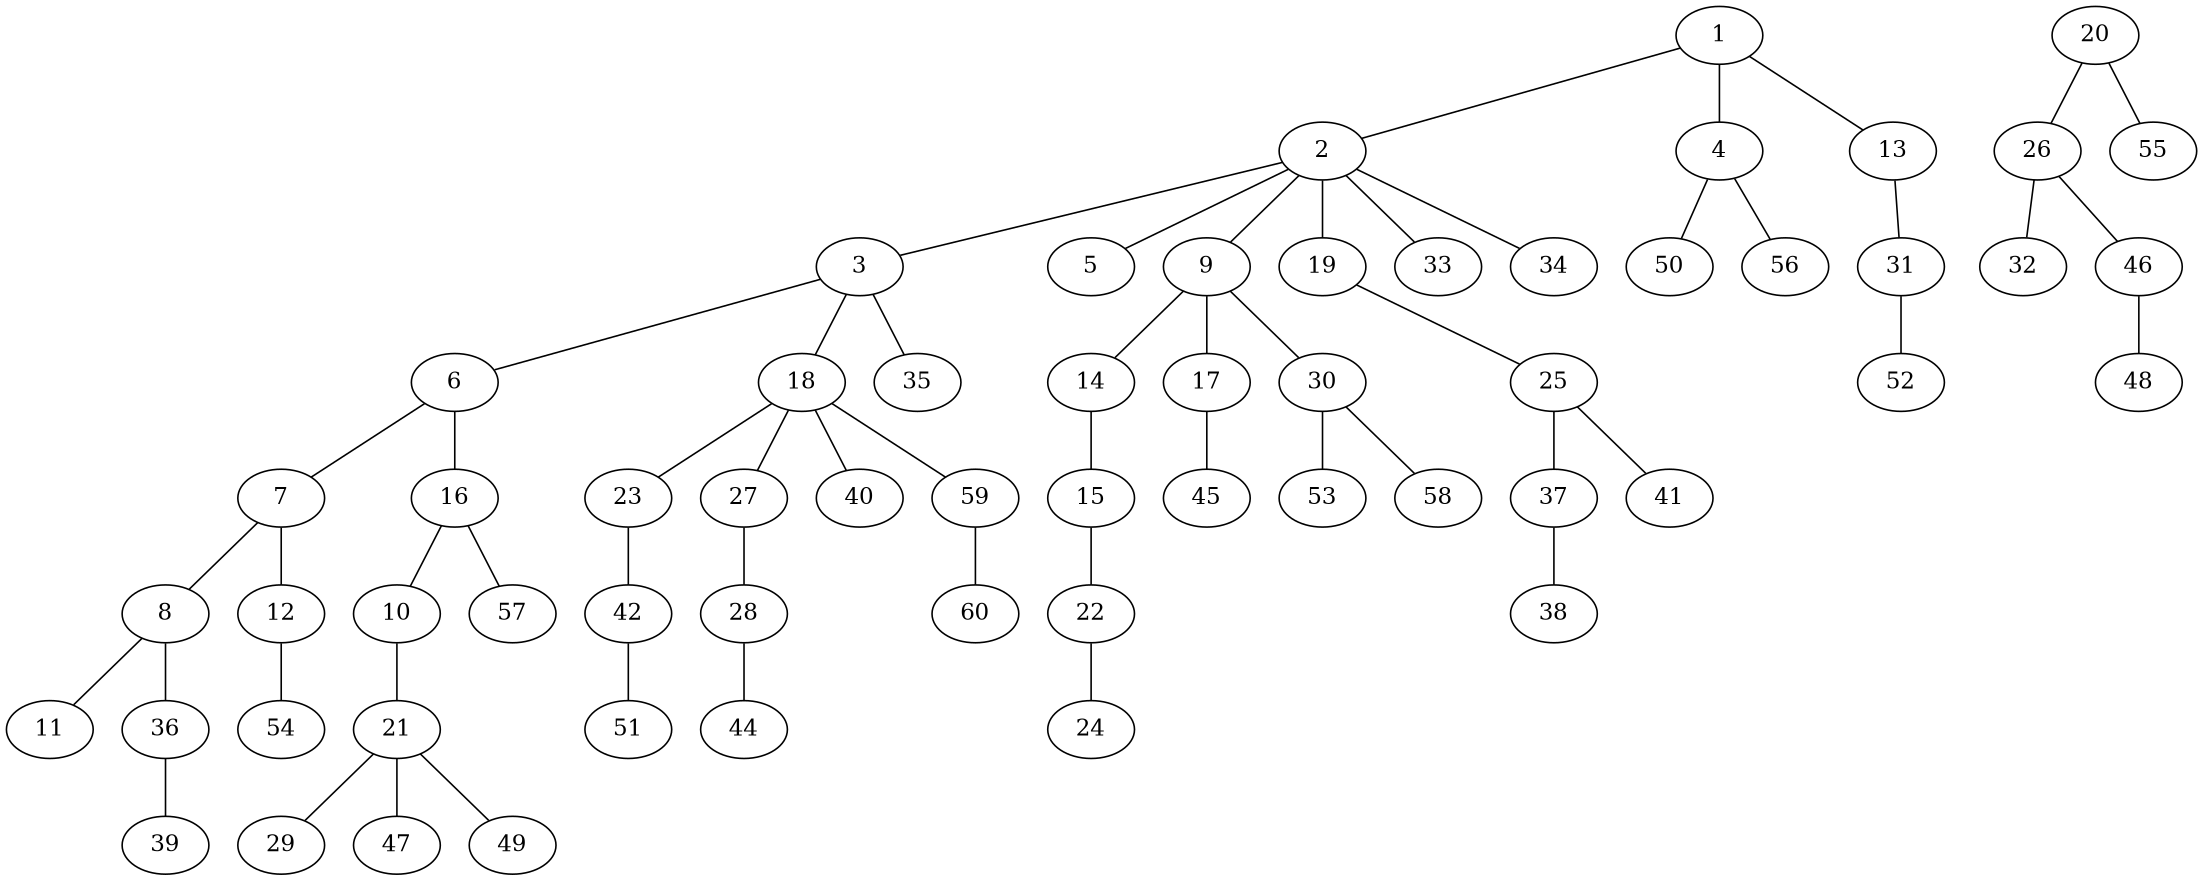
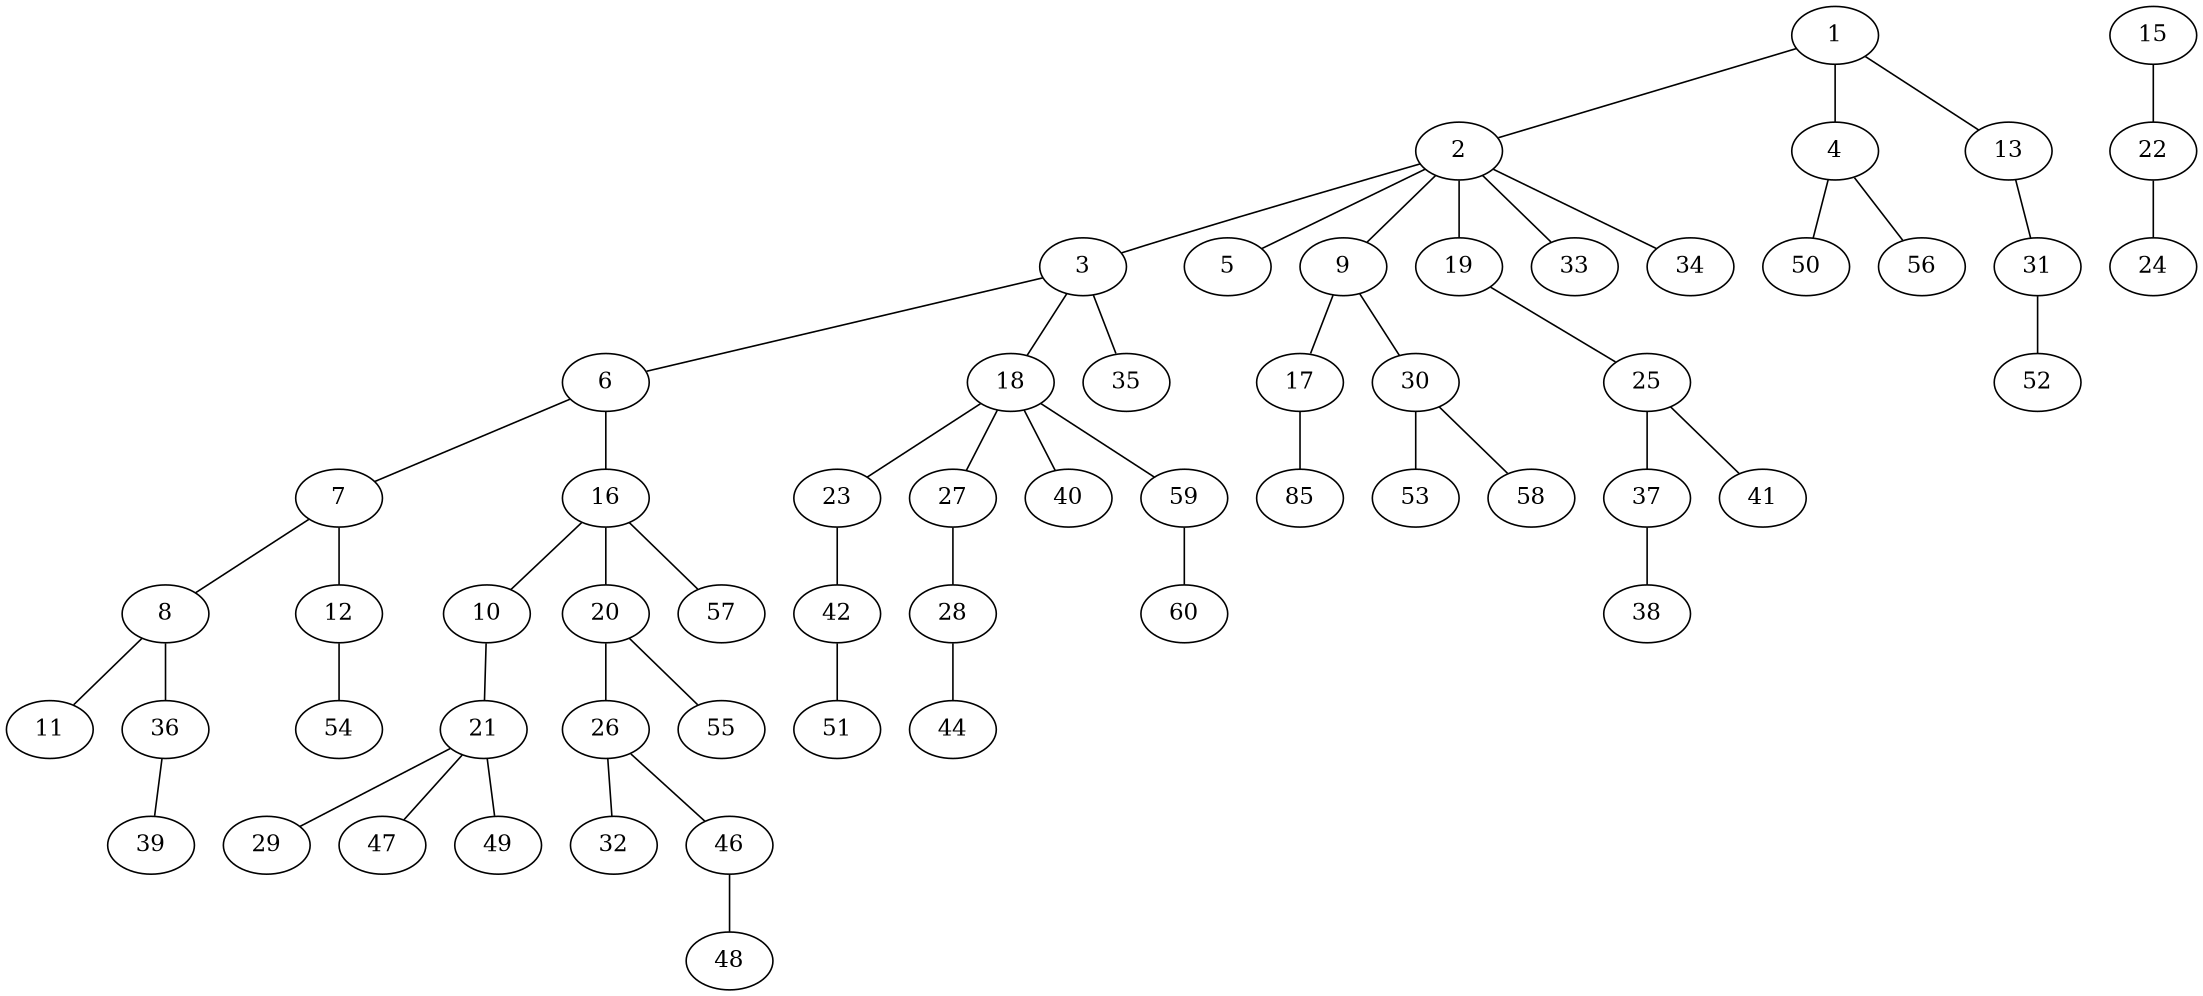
node "14": removed
node "45": label "45" -> "85"
edge "16" -- "20": added
